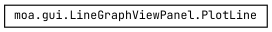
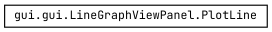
node "moa.gui.LineGraphViewPanel.PlotLine": label "moa.gui.LineGraphViewPanel.PlotLine" -> "gui.gui.LineGraphViewPanel.PlotLine"
